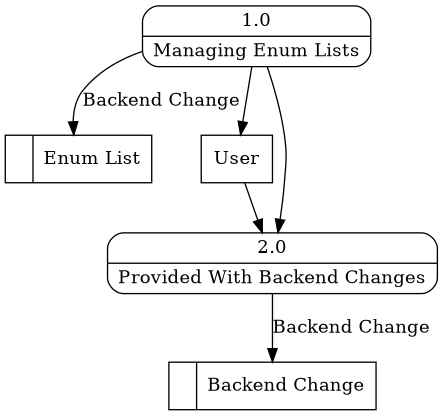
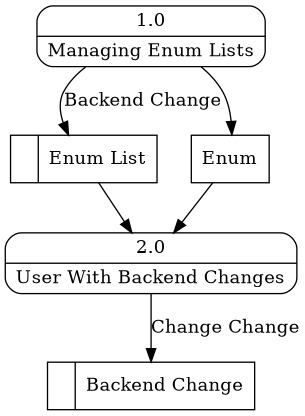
edge "1.0" -> "2.0": now "Enum List" -> "2.0"
node "User": label "User" -> "Enum"
node "2.0": text "Provided With Backend Changes" -> "User With Backend Changes"
edge "2.0" -> "Backend Change": label "Backend Change" -> "Change Change"
